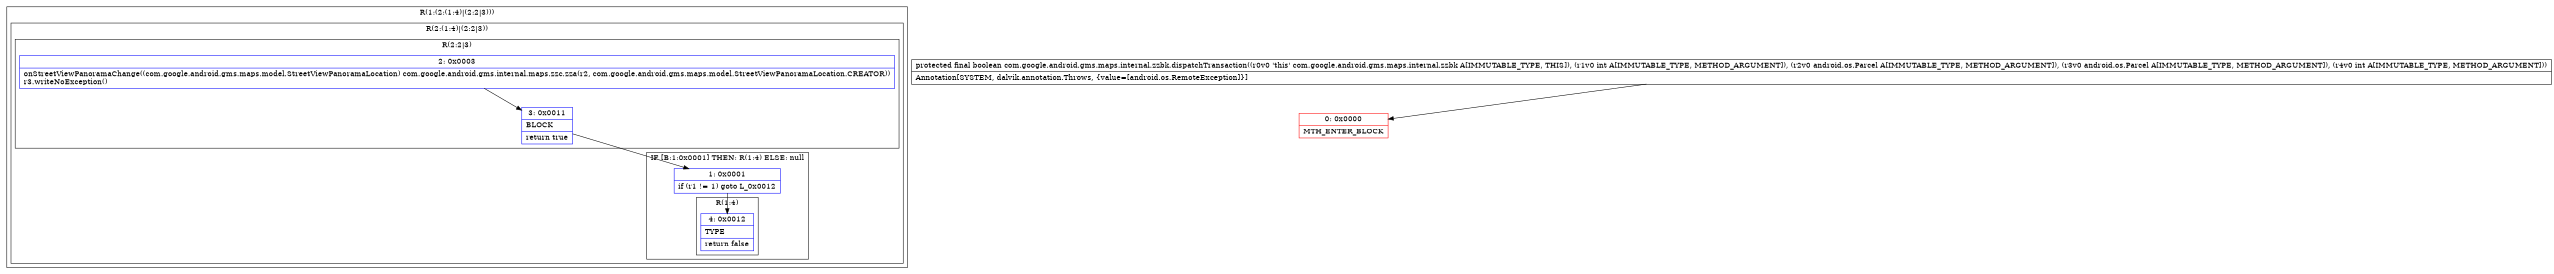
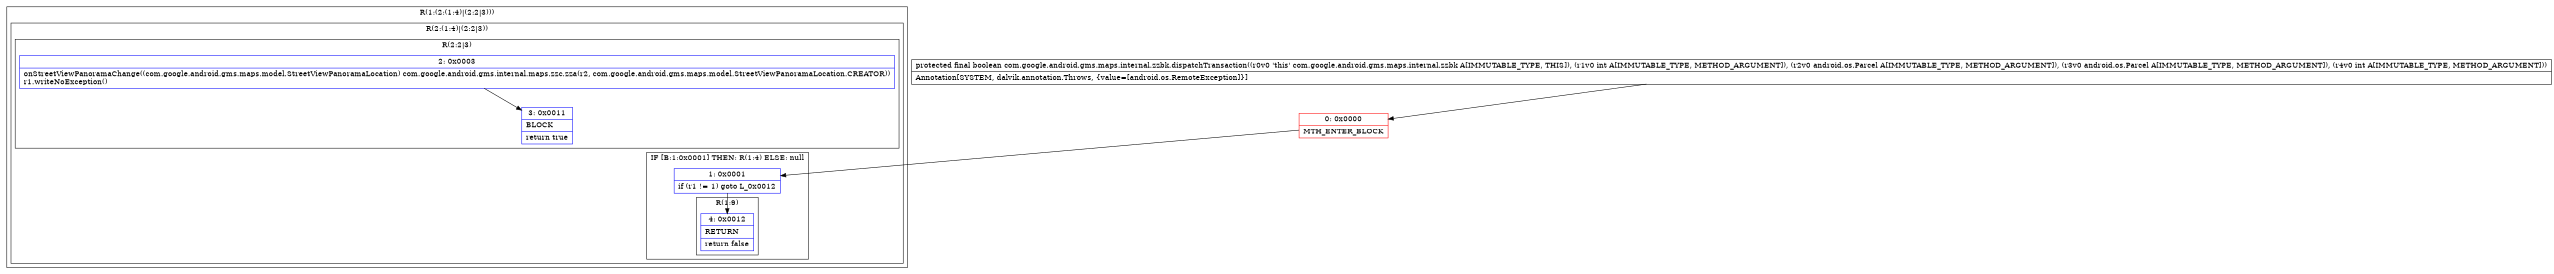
node "2: 0x0003": text "r3.writeNoException()" -> "r1.writeNoException()"
edge "3: 0x0011" -> "1: 0x0001": now "0: 0x0000" -> "1: 0x0001"
cluster "R(1:4)": label "R(1:4)" -> "R(1:9)"
node "4: 0x0012": text "TYPE" -> "RETURN"
